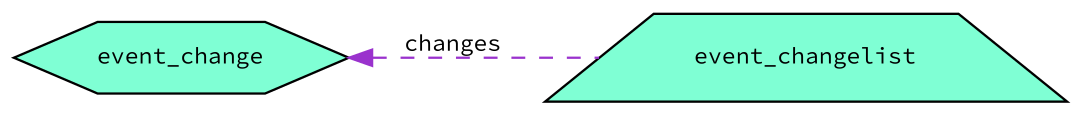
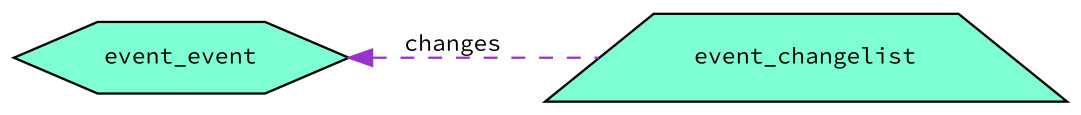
node "event_change": label "event_change" -> "event_event"
